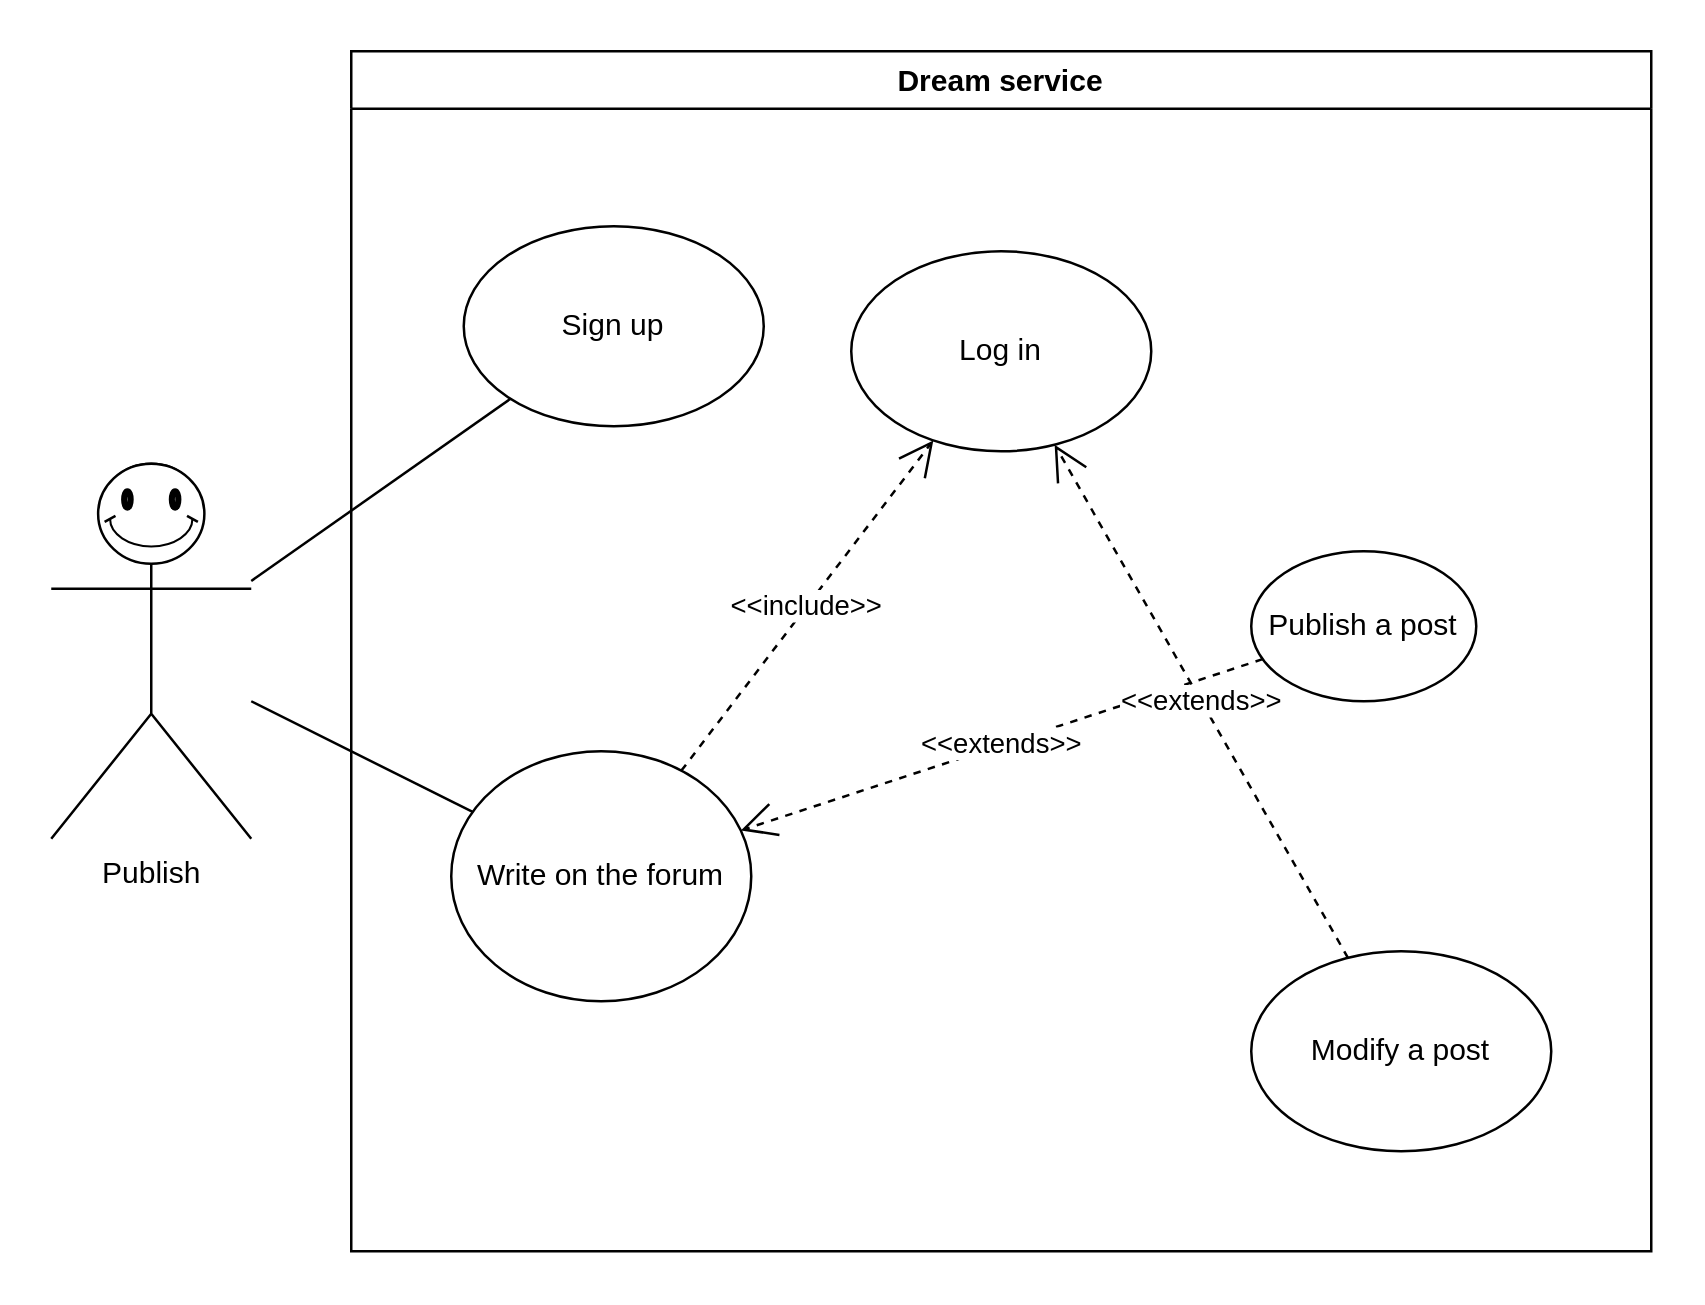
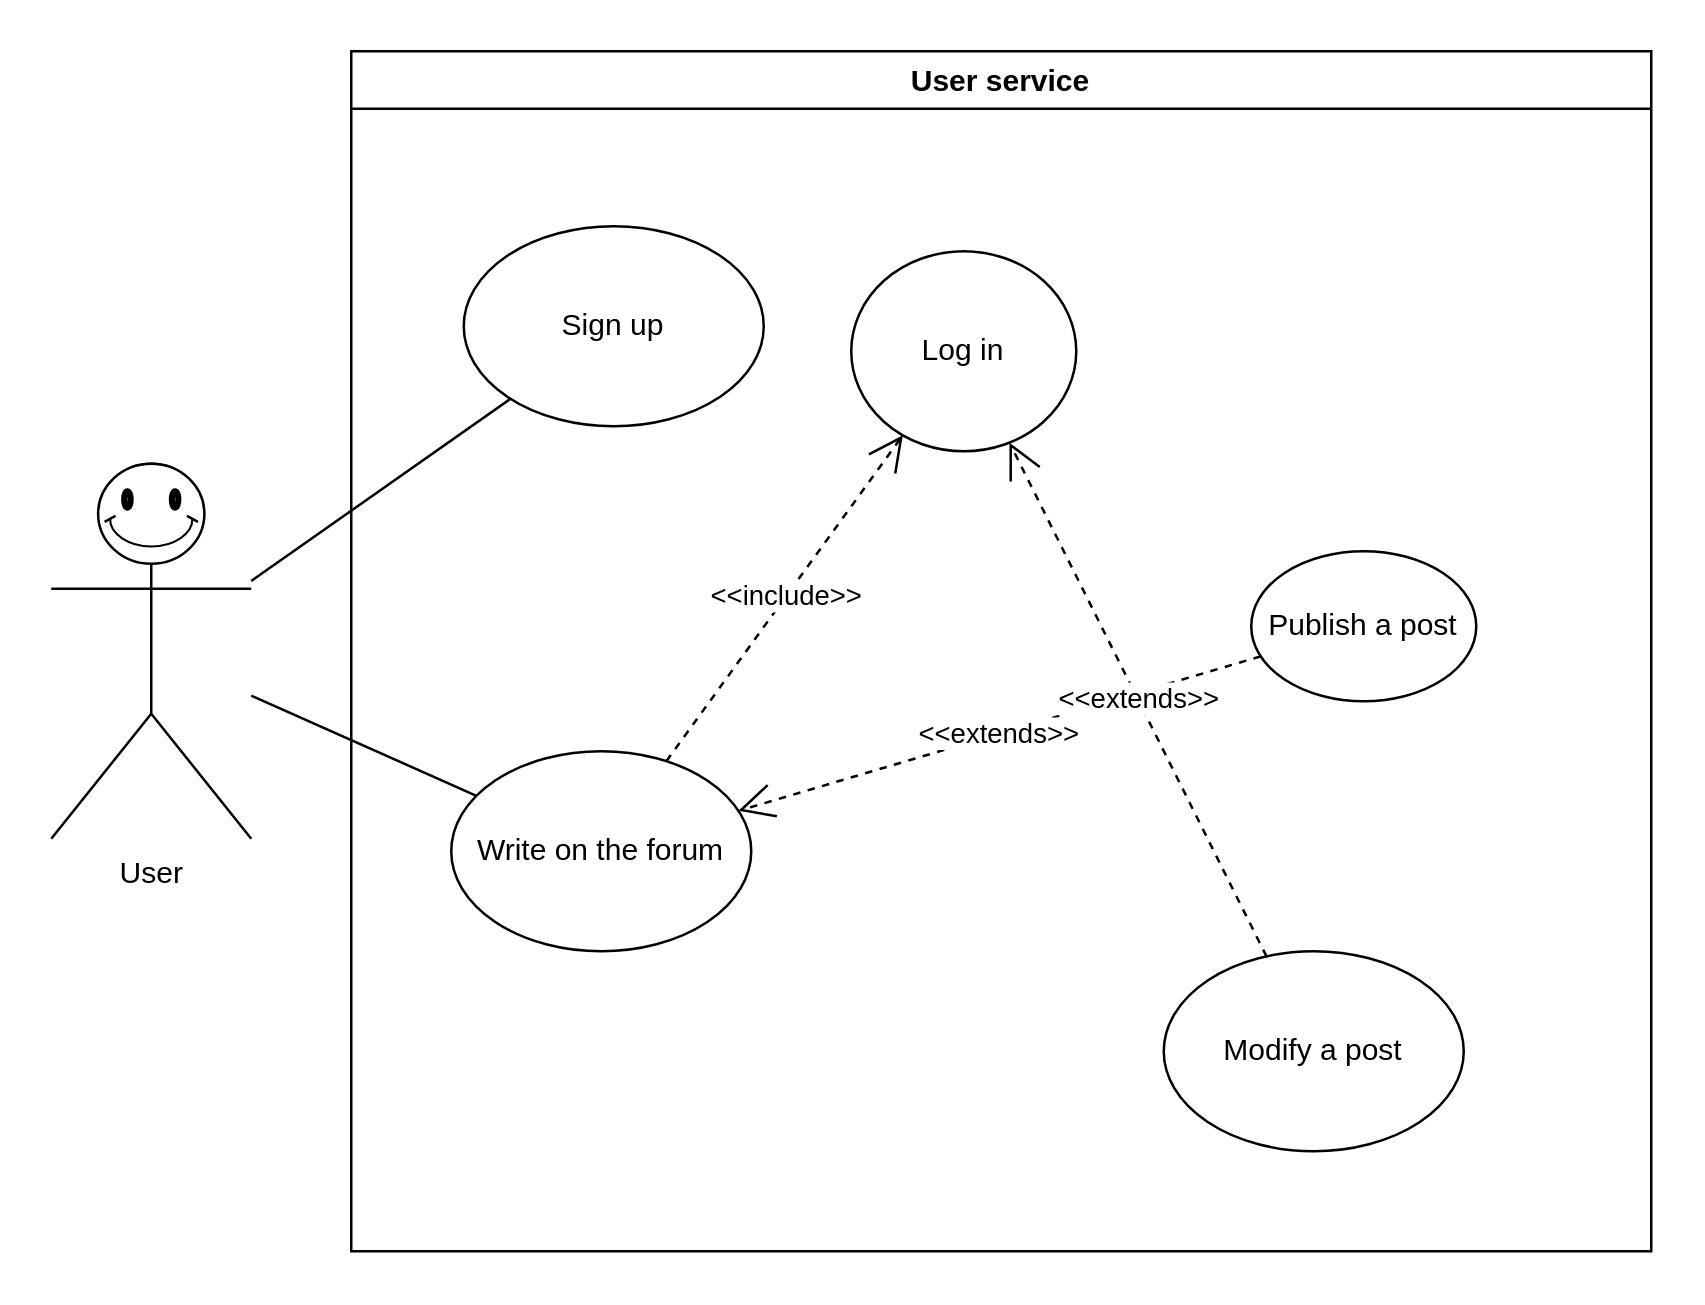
node "Dream service": label "Dream service" -> "User service"
node "Log in": size 300x200 -> 225x200
node "Publish": label "Publish" -> "User"
node "Write on the forum": size 300x250 -> 300x200
node "Modify a post": moved (1401, 1051) -> (1314, 1051)
